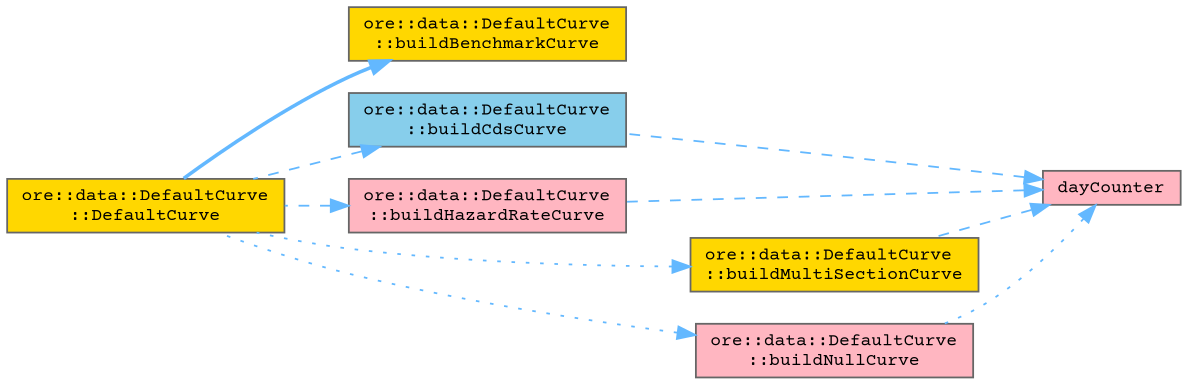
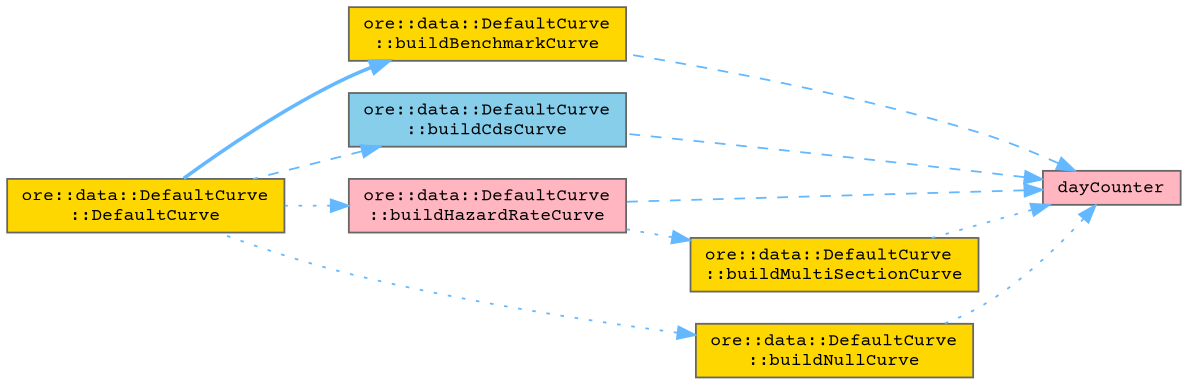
edge "ore::data::DefaultCurve ::buildBenchmarkCurve" -> "dayCounter": added
edge "ore::data::DefaultCurve ::DefaultCurve" -> "ore::data::DefaultCurve ::buildHazardRateCurve": style dashed -> dotted
edge "ore::data::DefaultCurve ::buildMultiSectionCurve" -> "dayCounter": style dashed -> dotted
edge "ore::data::DefaultCurve ::DefaultCurve" -> "ore::data::DefaultCurve ::buildMultiSectionCurve": now "ore::data::DefaultCurve ::buildHazardRateCurve" -> "ore::data::DefaultCurve ::buildMultiSectionCurve"
node "ore::data::DefaultCurve ::buildNullCurve": fillcolor lightpink -> gold
